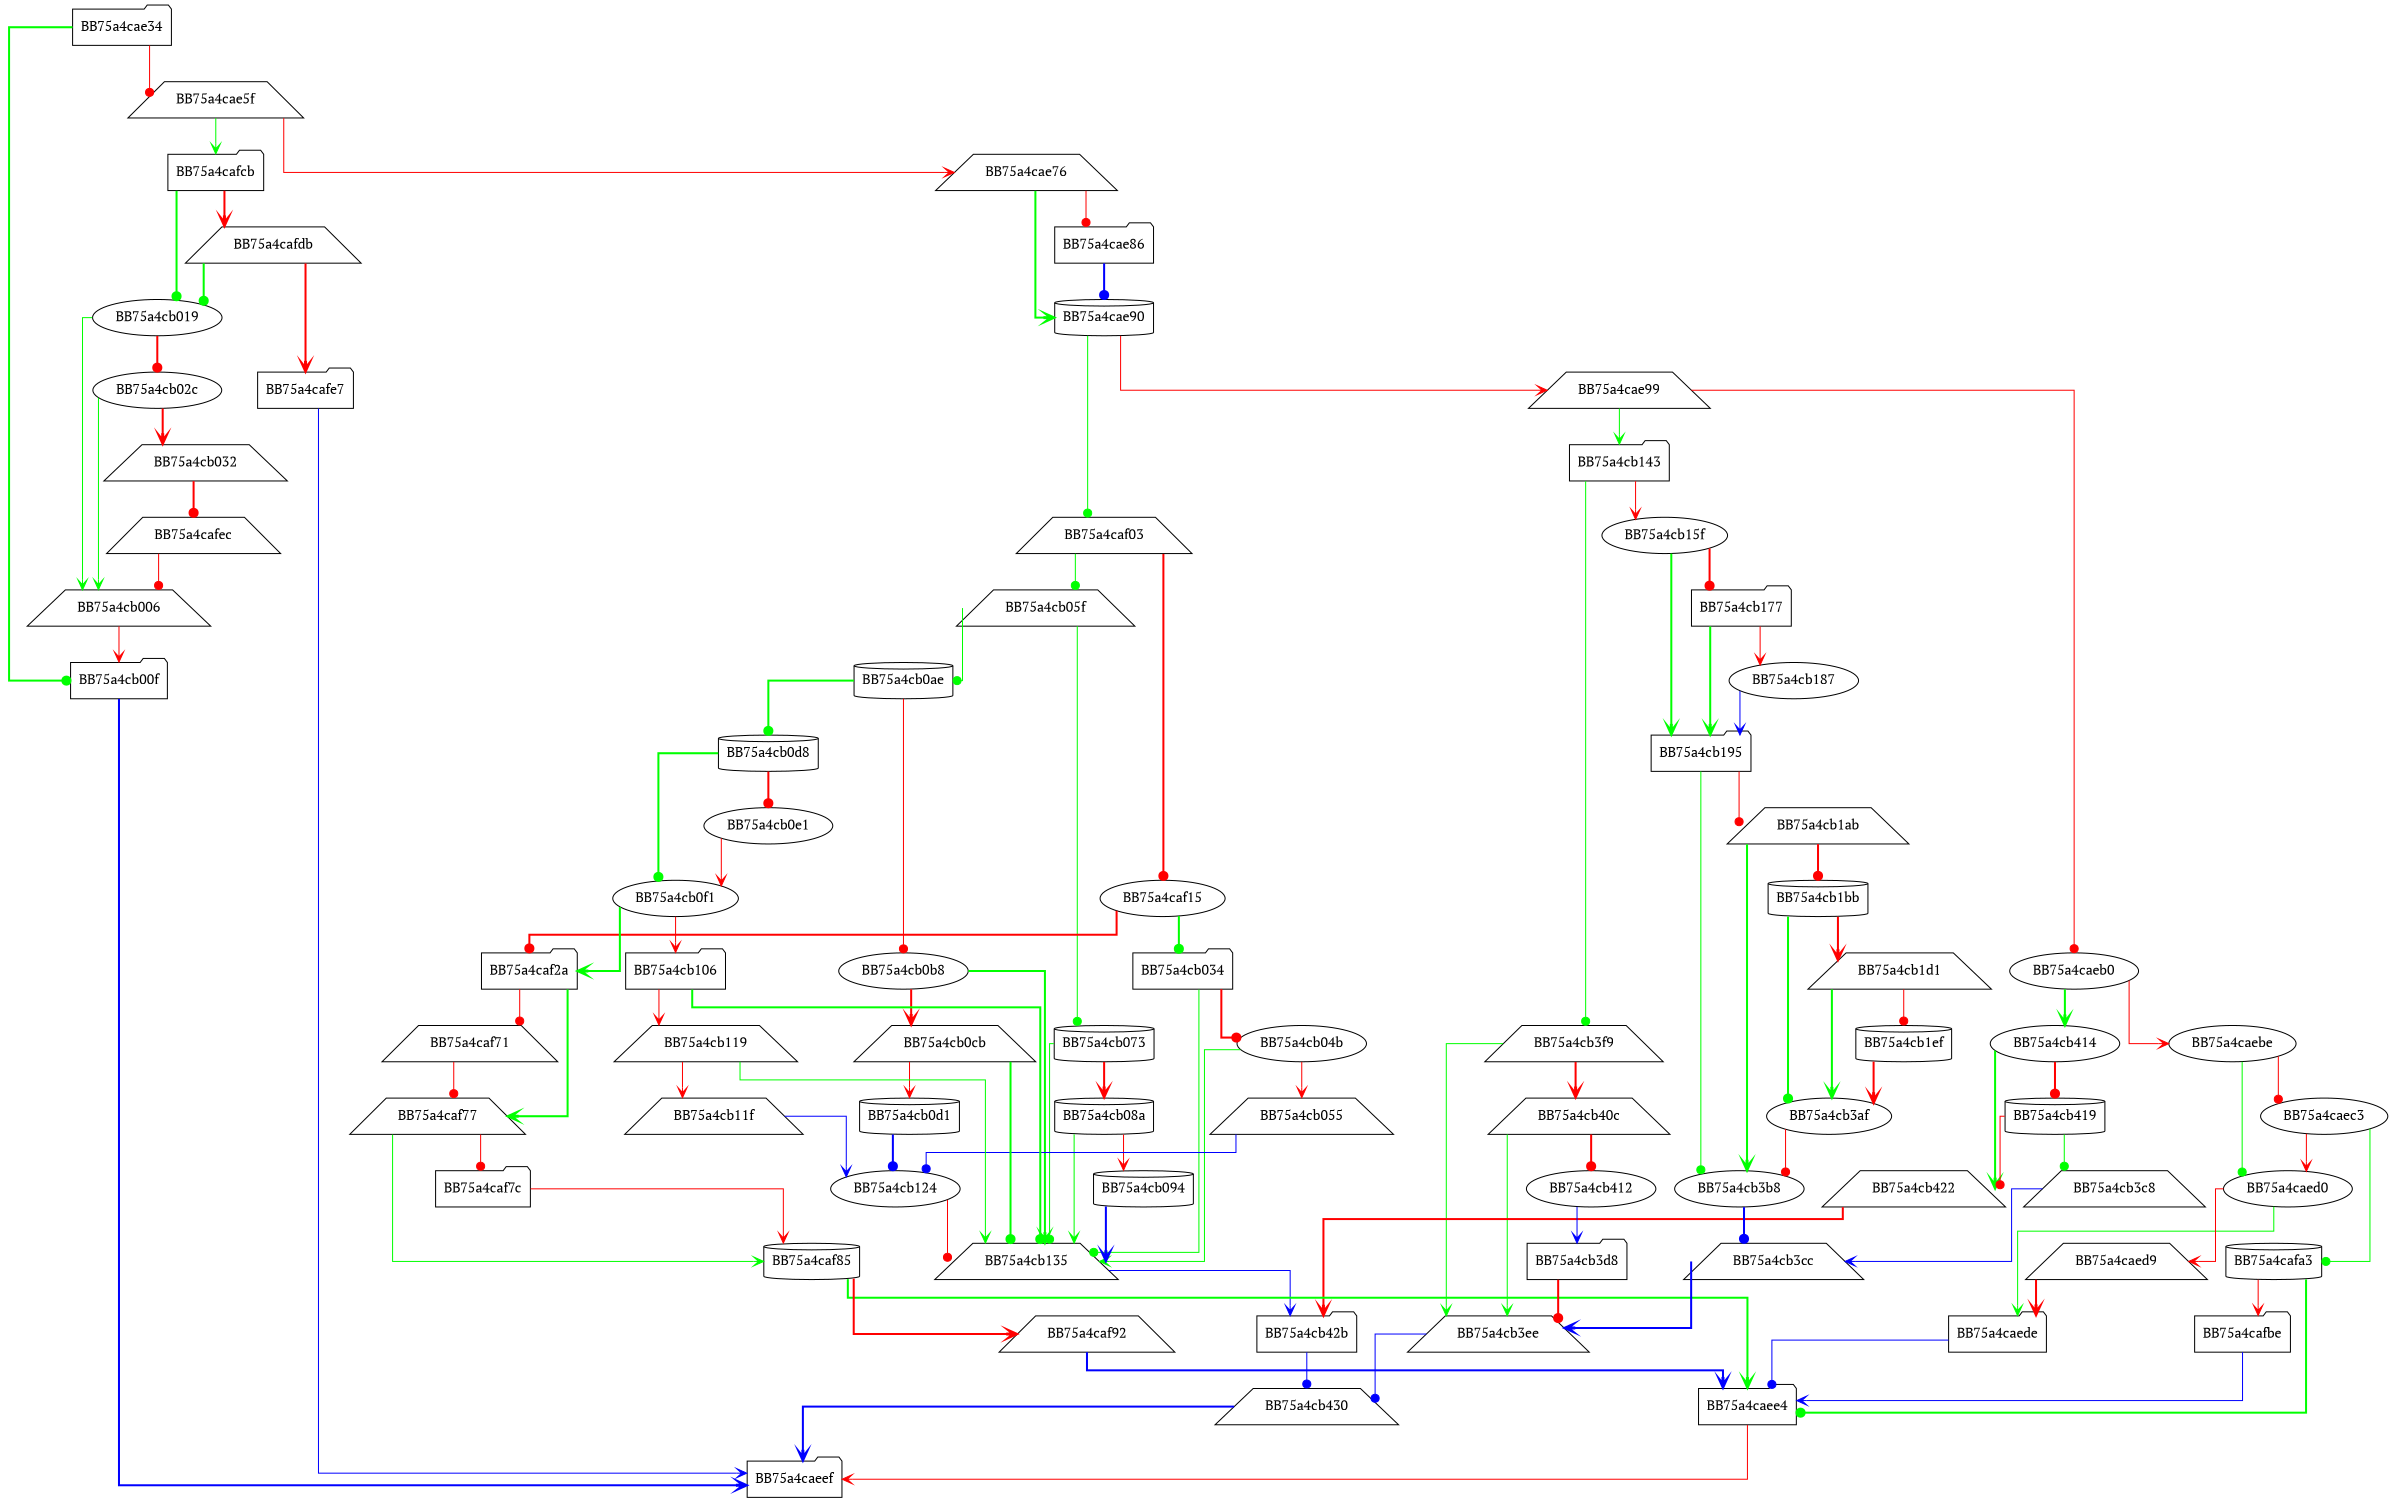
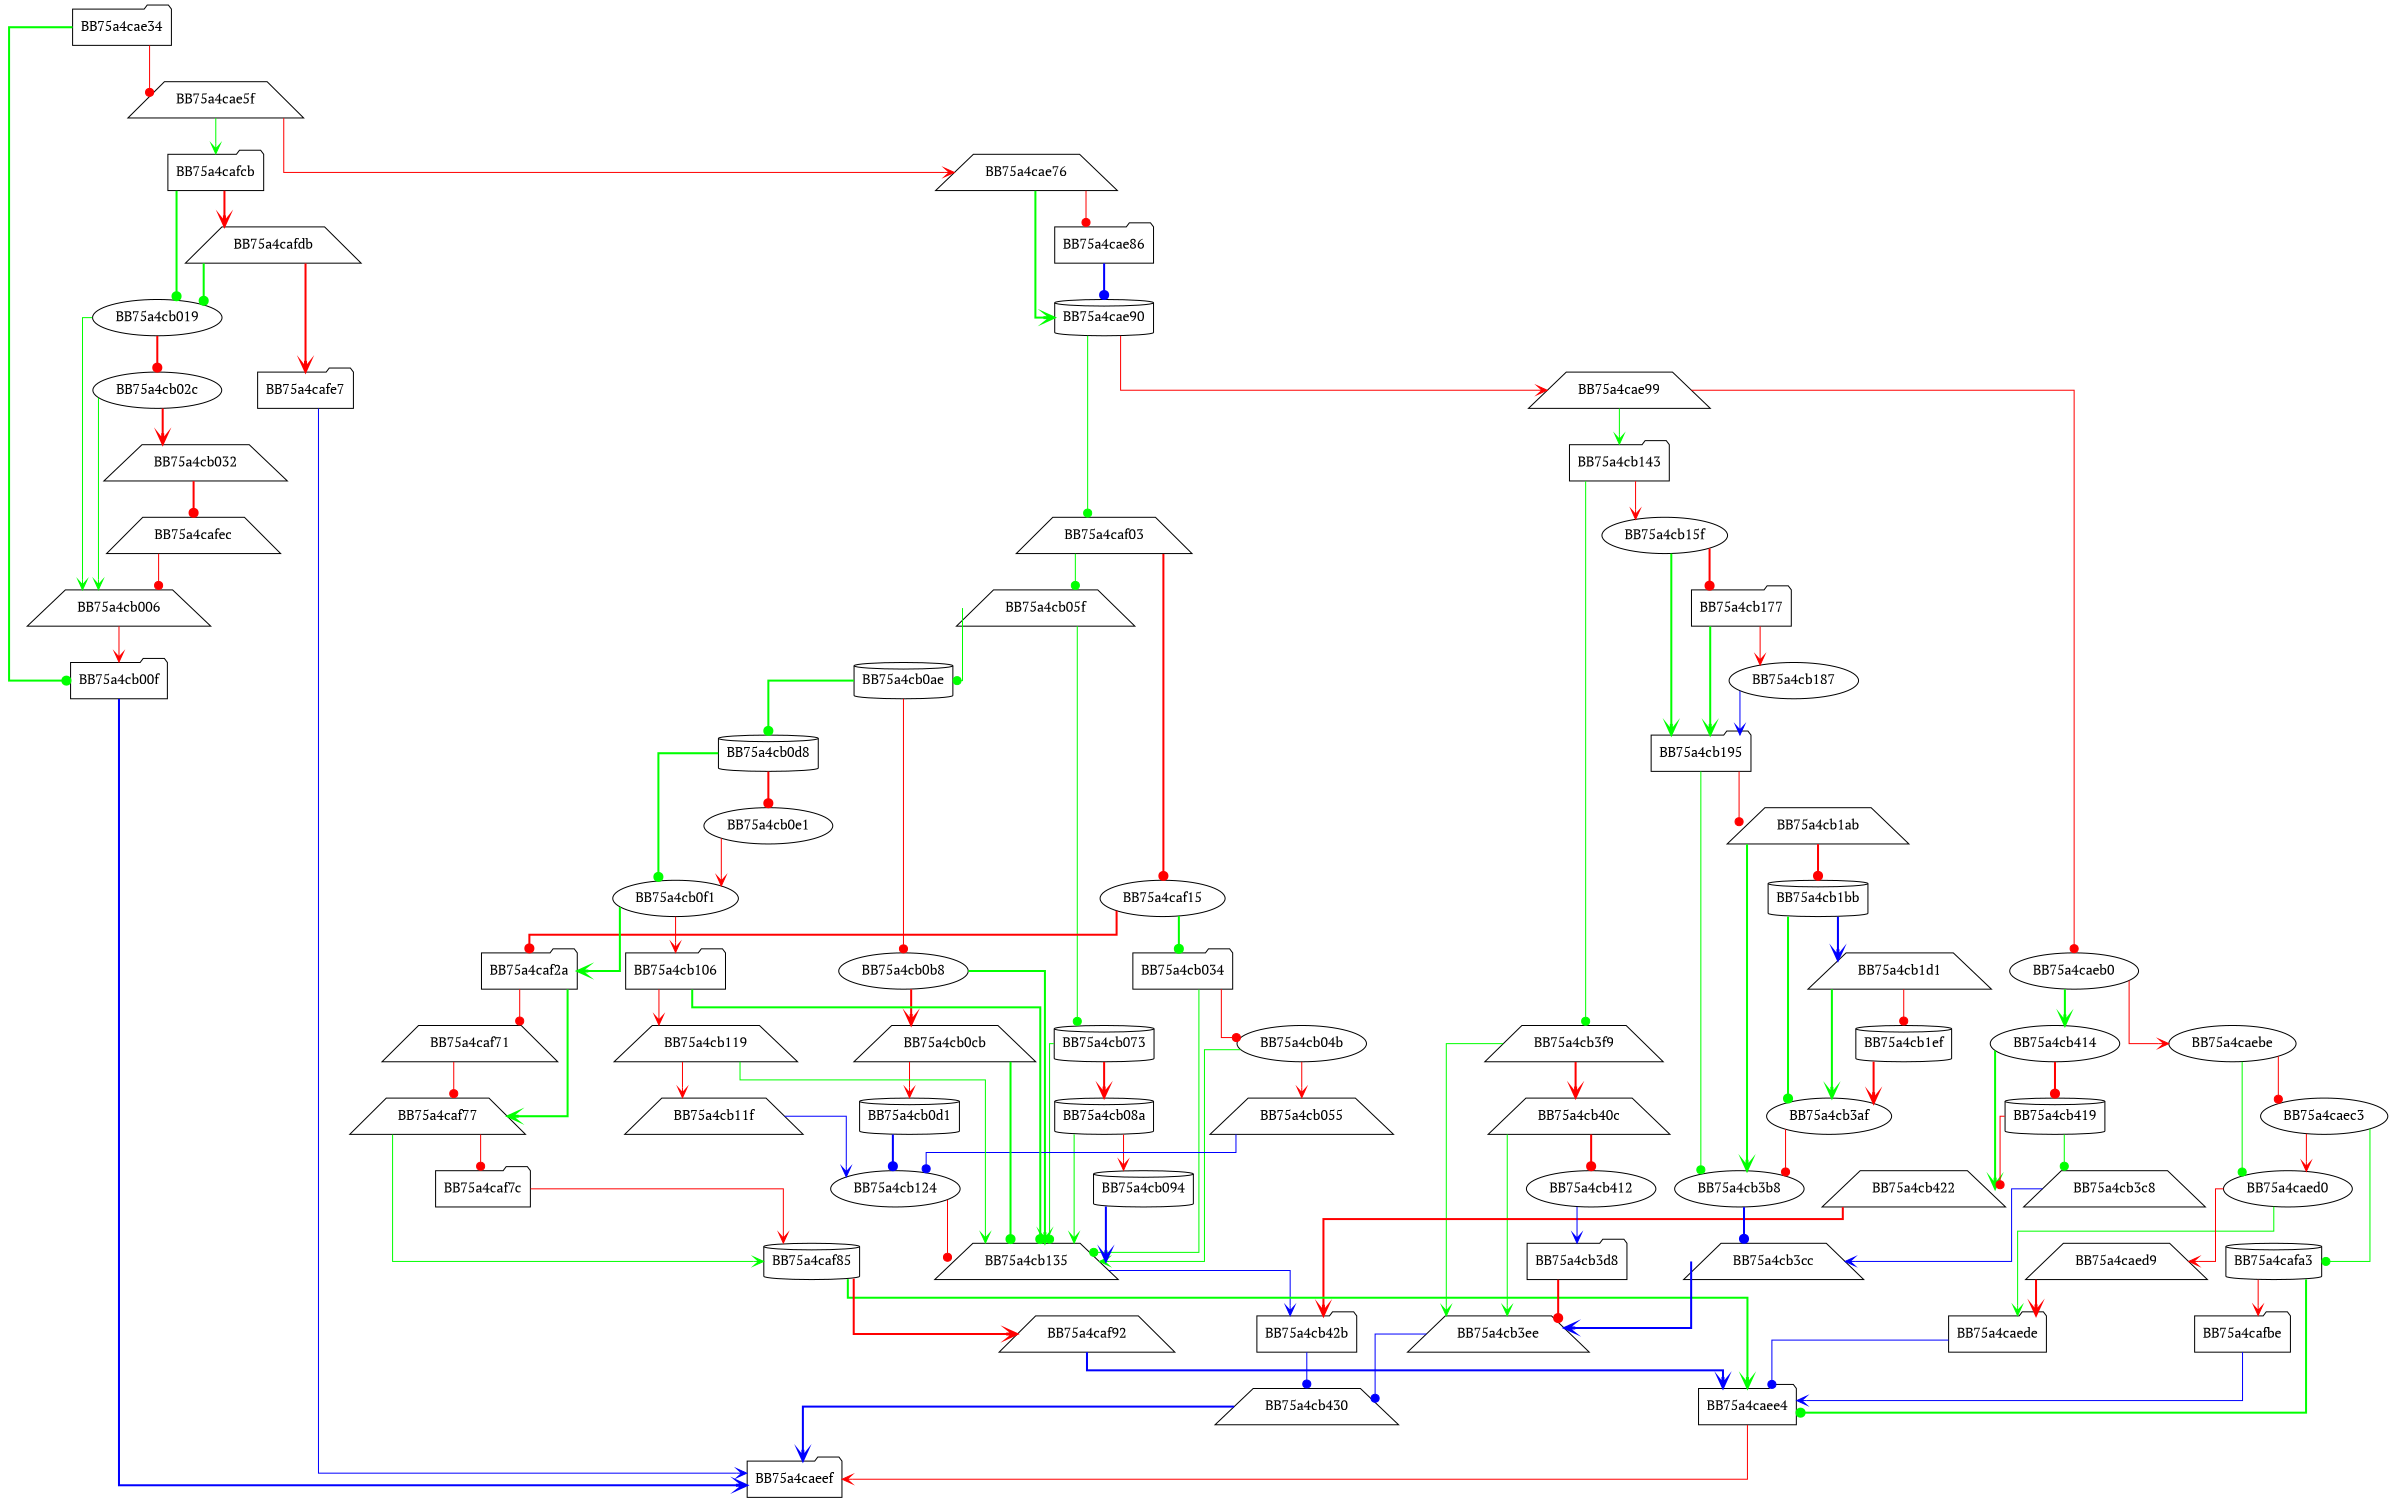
edge "BB75a4cb1bb" -> "BB75a4cb1d1": color red -> blue
edge "BB75a4cb034" -> "BB75a4cb04b": style bold -> solid
